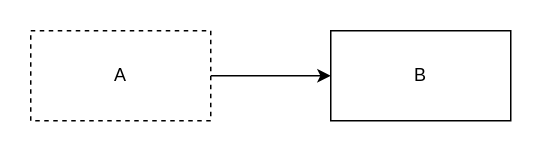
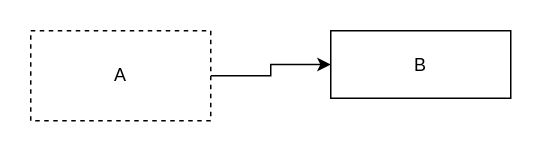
node "B": size 180x90 -> 180x68
